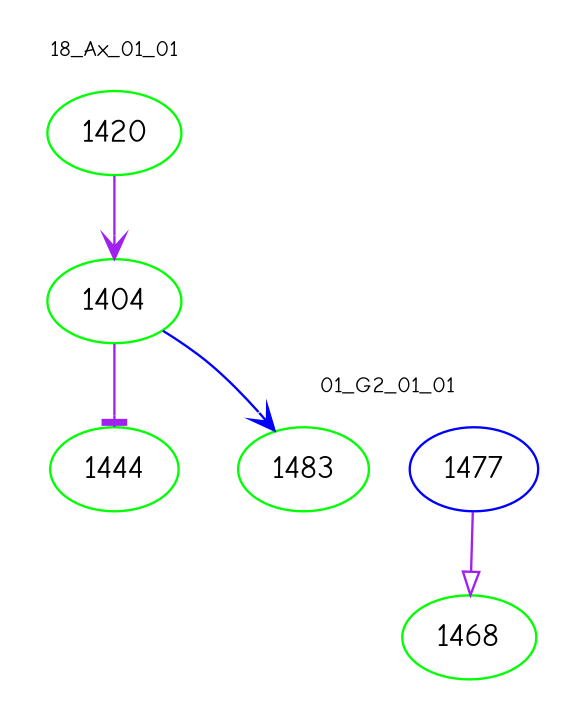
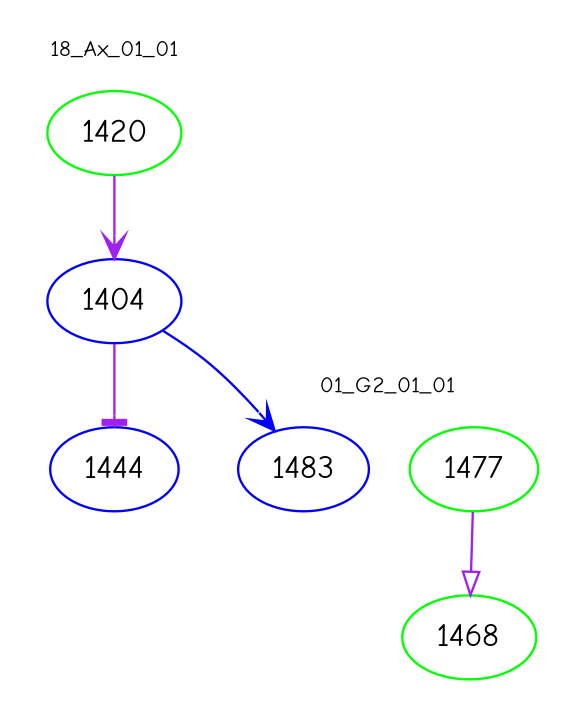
node "1404": color green -> blue
node "1444": color green -> blue
node "1483": color green -> blue
node "1477": color blue -> green
